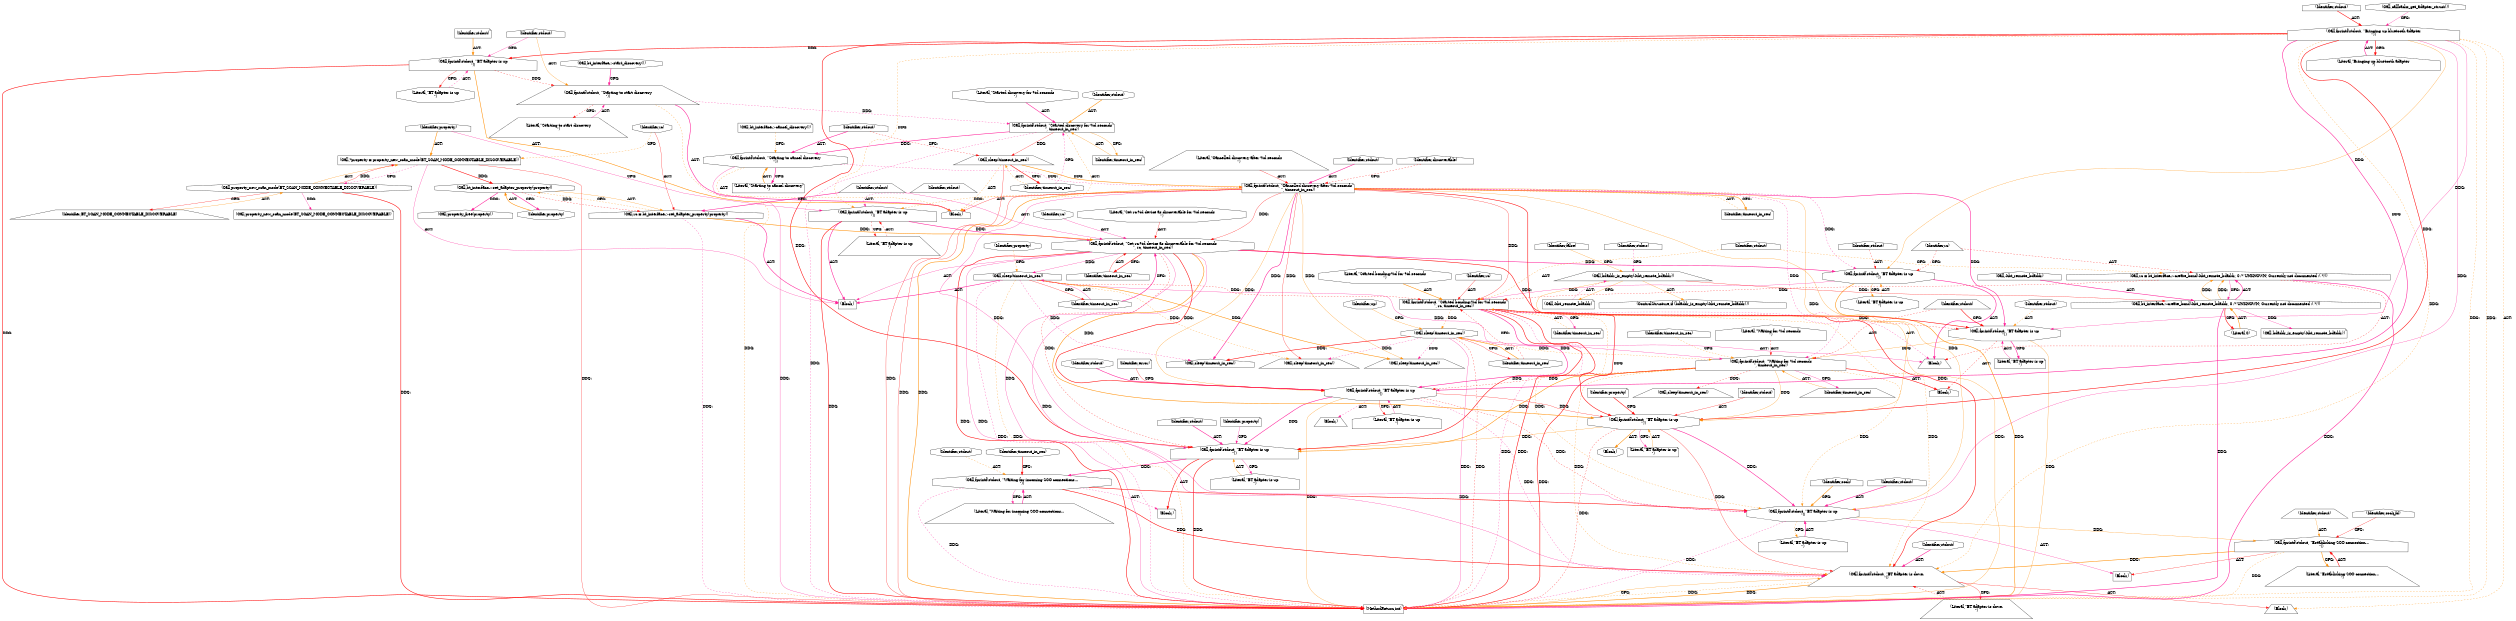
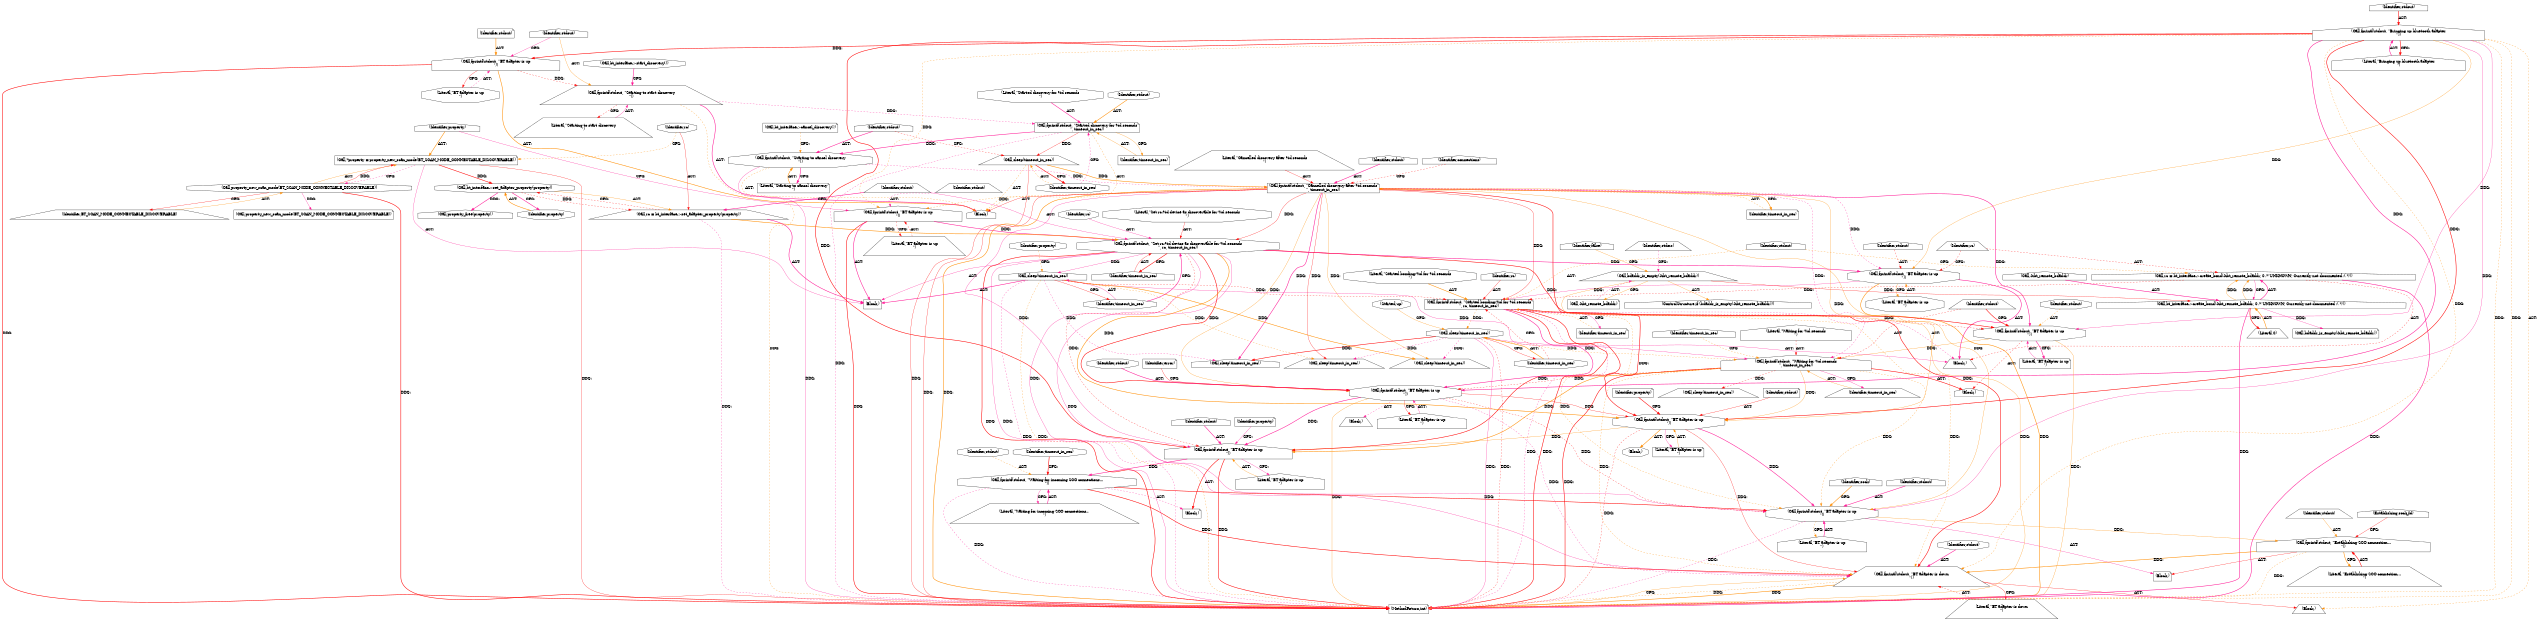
node "(Call,callbacks_get_adapter_struct())": removed
node "(Identifier,discoverable)": label "(Identifier,discoverable)" -> "(Identifier,connections)"
edge "(Call,rc = bt_interface->set_adapter_property(property))" -> "(Call,bt_interface->set_adapter_property(property))": color darkorange -> red
node "(Call,rc = bt_interface->set_adapter_property(property))": shape house -> trapezium
node "(Identifier,stderr)": shape house -> trapezium
node "(Identifier,up)": label "(Identifier,up)" -> "(Started,up)"
node "(Literal,0)": shape octagon -> trapezium
node "(Identifier,sock_fd)": label "(Identifier,sock_fd)" -> "(Establishing,sock_fd)"
